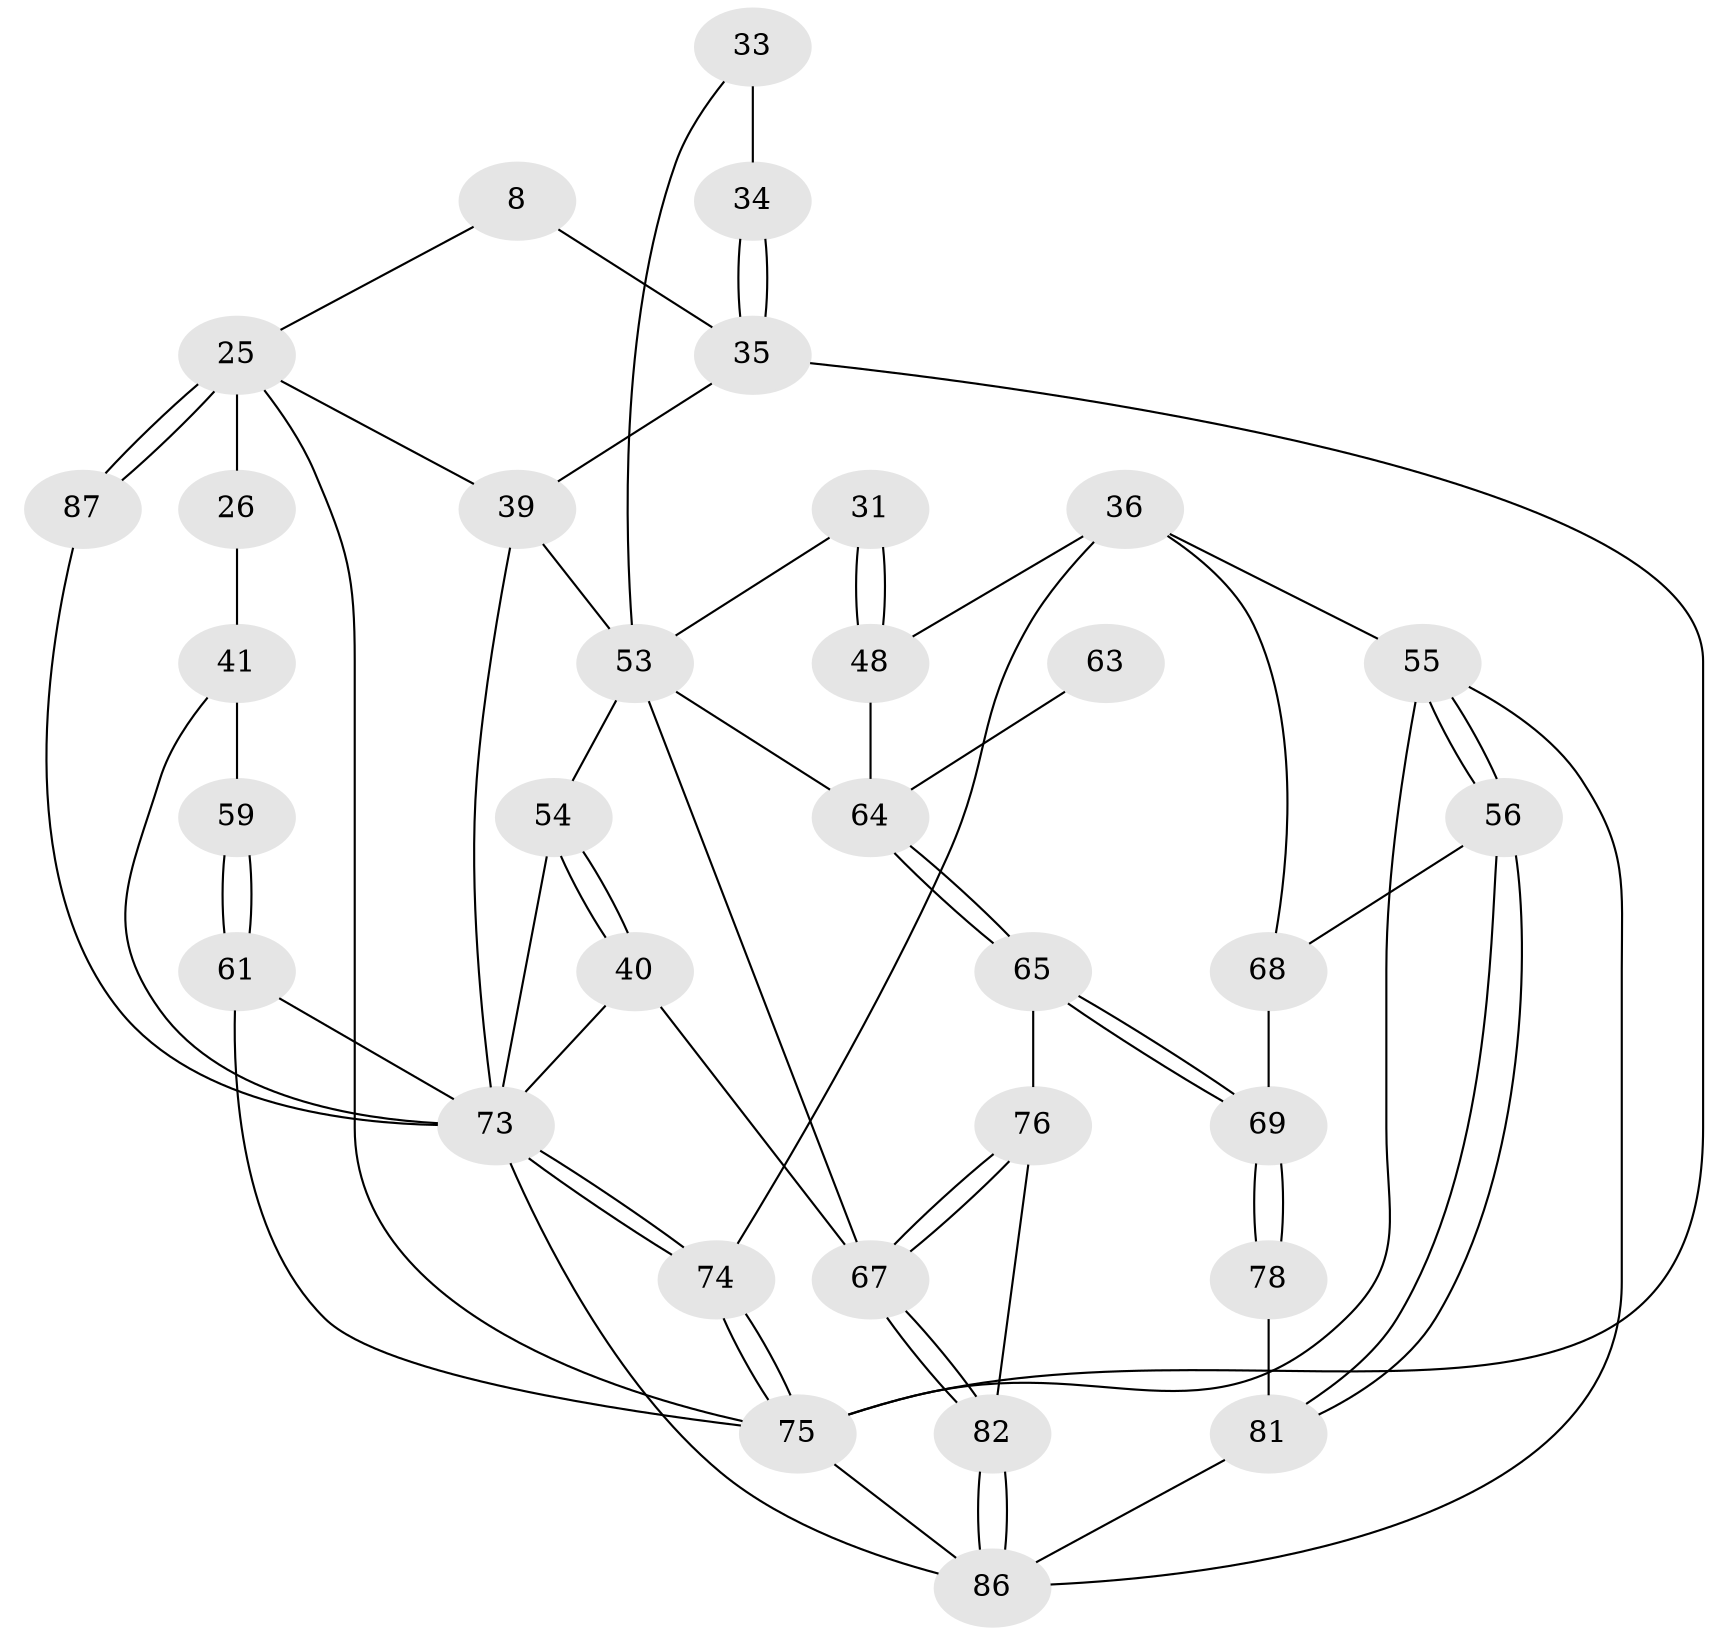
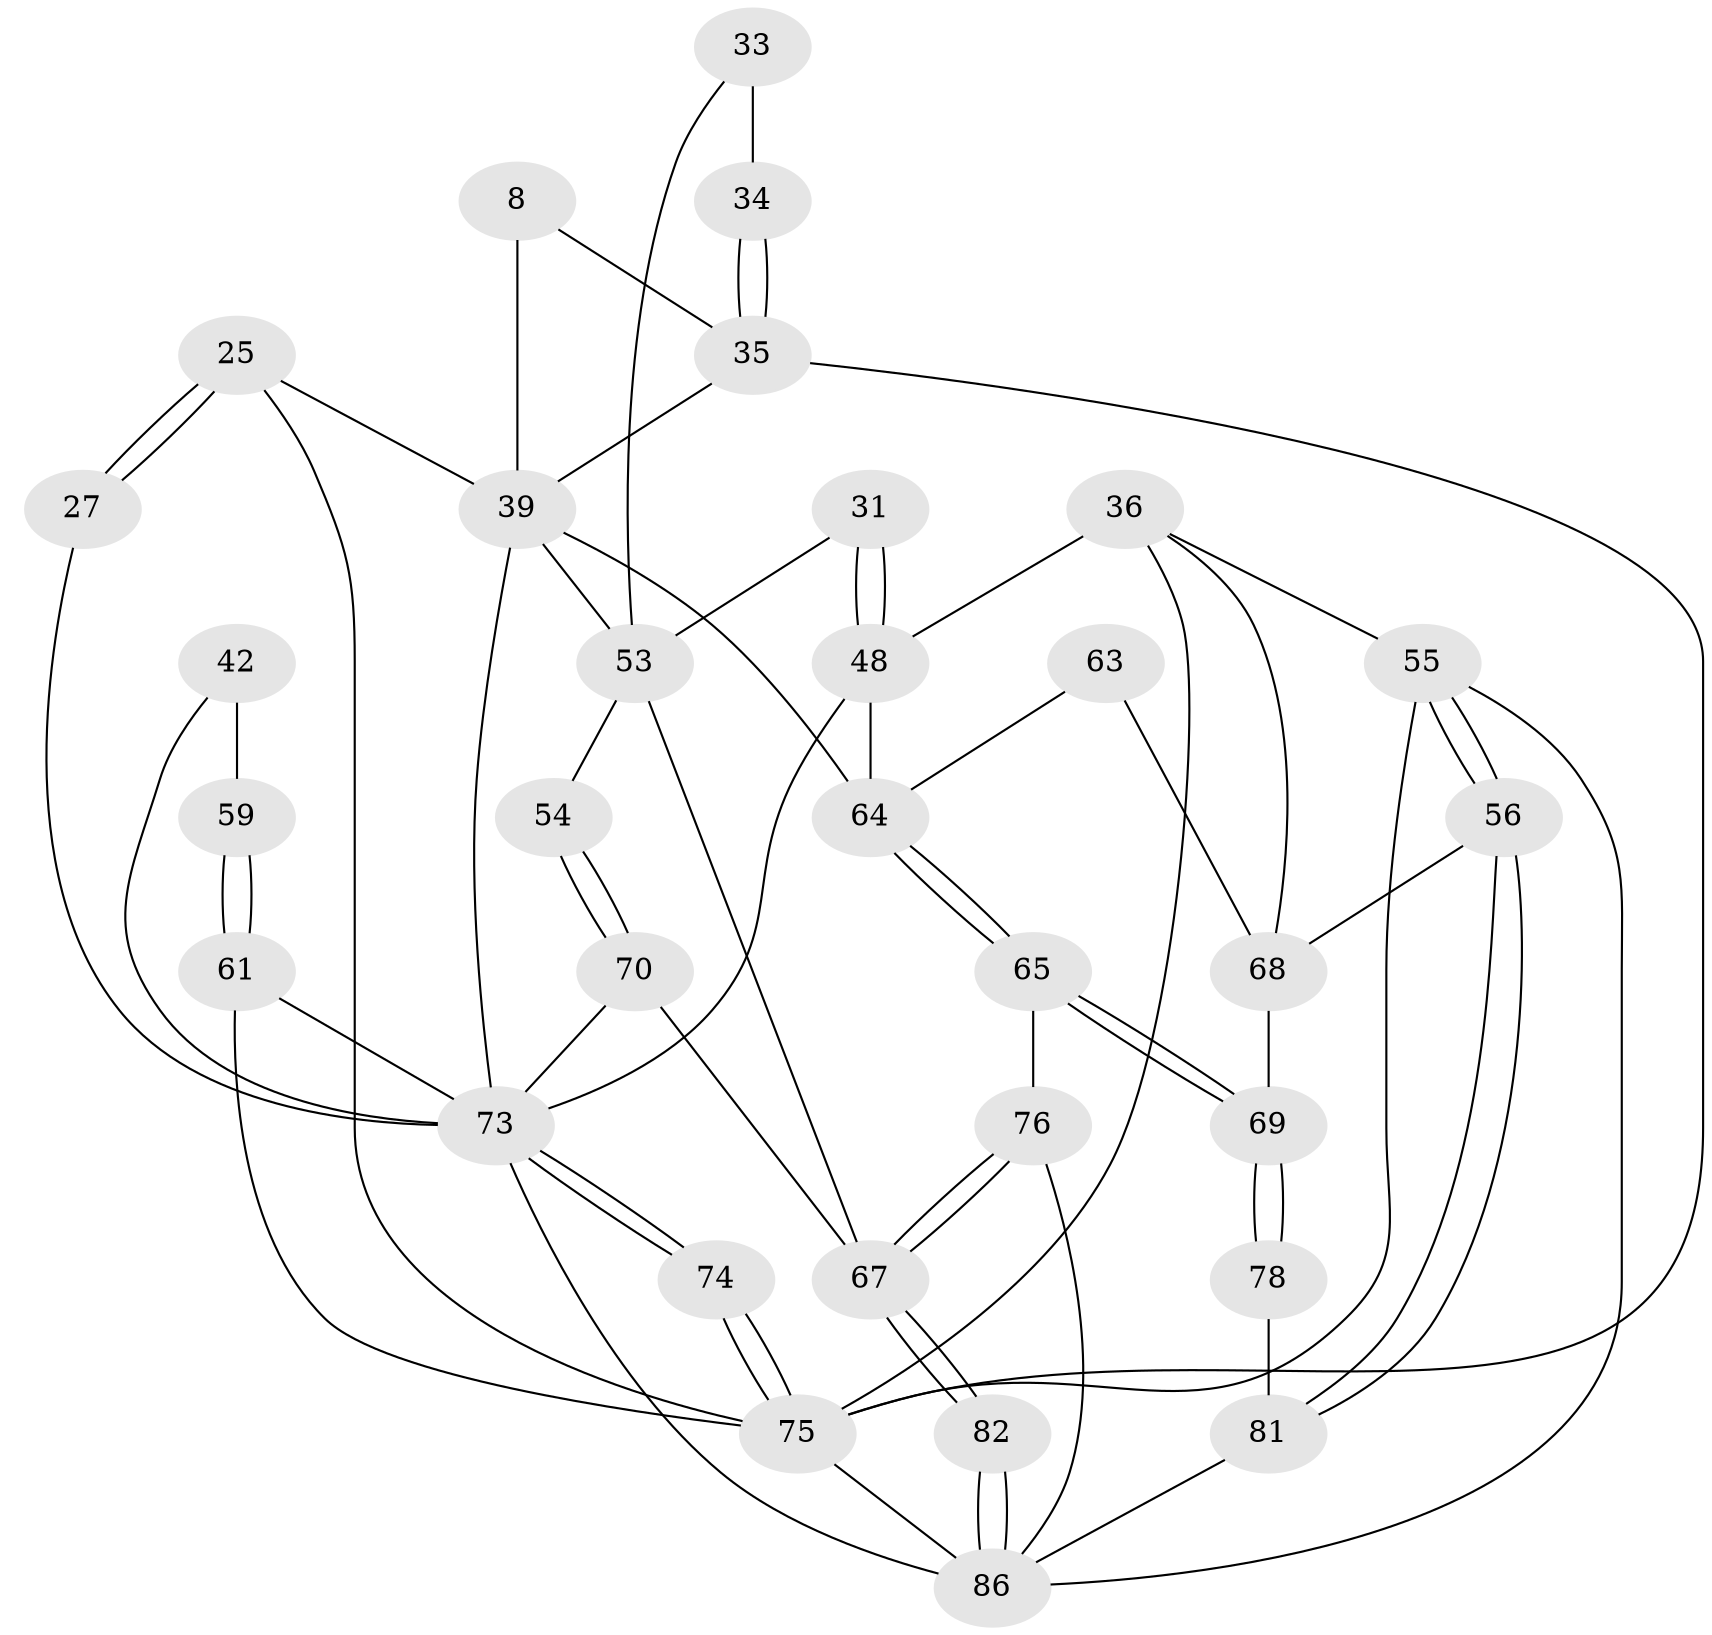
edge "8" -- "25": now "8" -- "39"
node "87": label "87" -> "27"
node "26": removed
node "41": label "41" -> "42"
edge "53" -- "64": now "39" -- "64"
edge "63" -- "68": added
edge "36" -- "74": now "36" -- "75"
edge "54" -- "73": now "48" -- "73"
node "40": label "40" -> "70"
edge "76" -- "82": now "76" -- "86"
